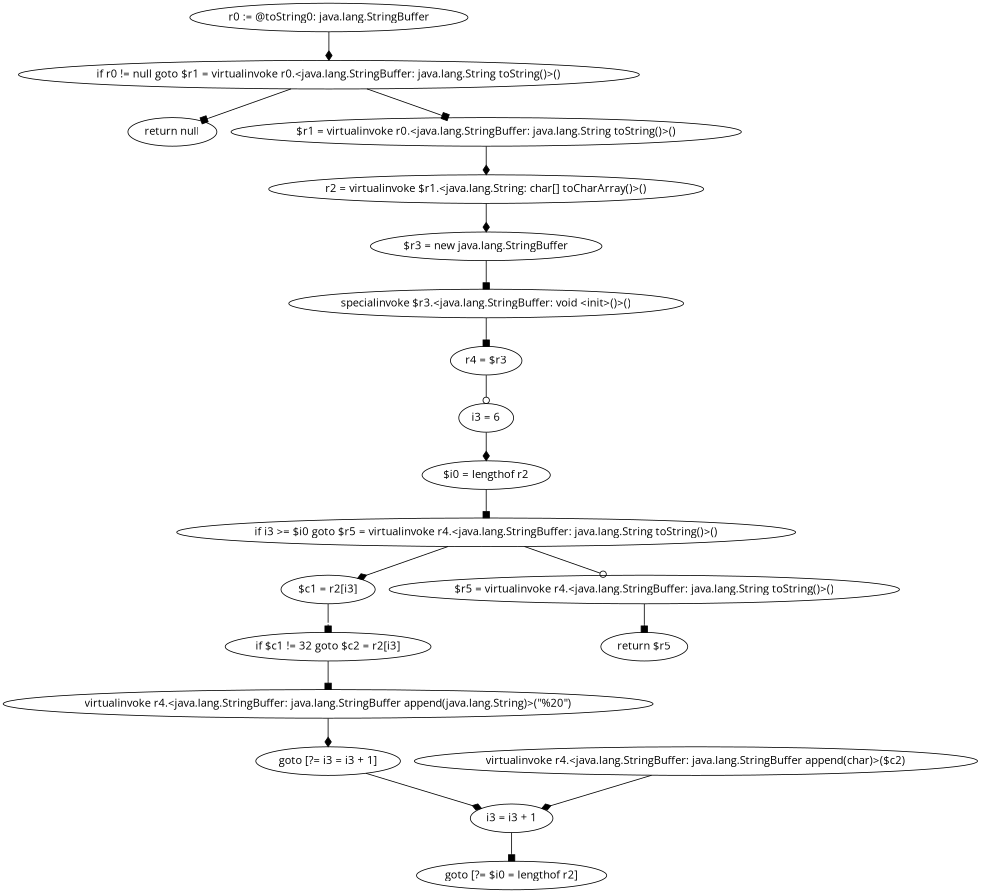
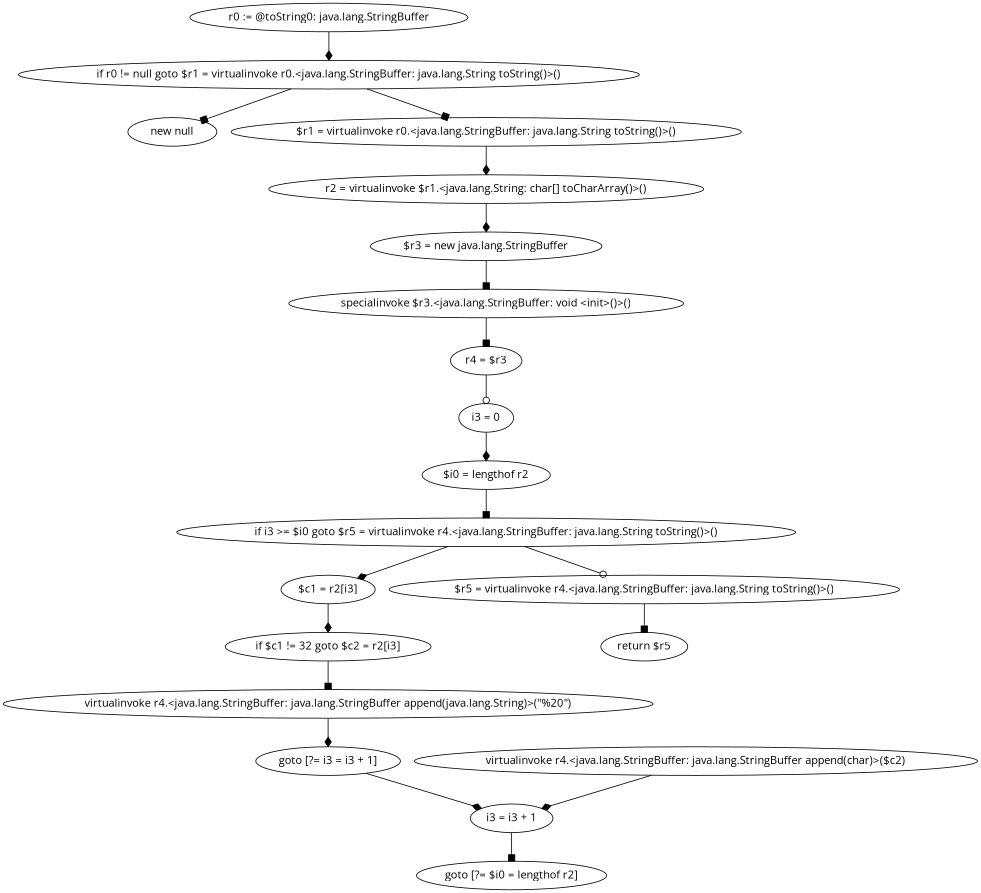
node "return null": label "return null" -> "new null"
node "i3 = 6": label "i3 = 6" -> "i3 = 0"
edge "$c1 = r2[i3]" -> "if $c1 != 32 goto $c2 = r2[i3]": arrowhead box -> diamond
